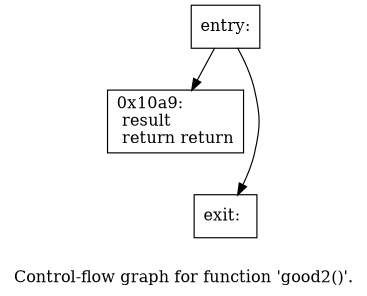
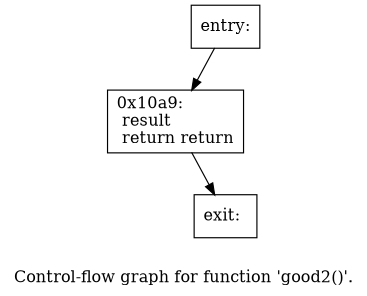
edge "entry:" -> "exit:": now "0x10a9:" -> "exit:"
